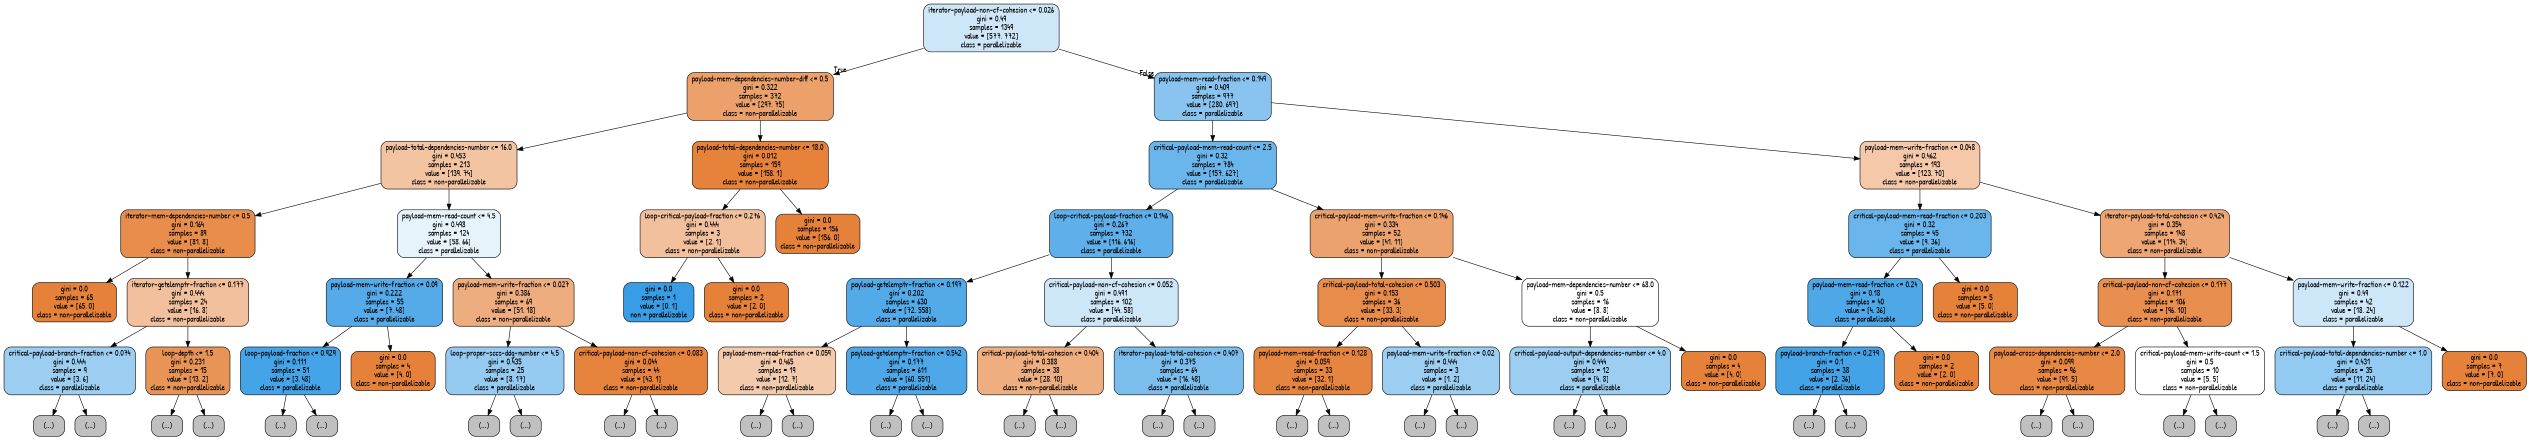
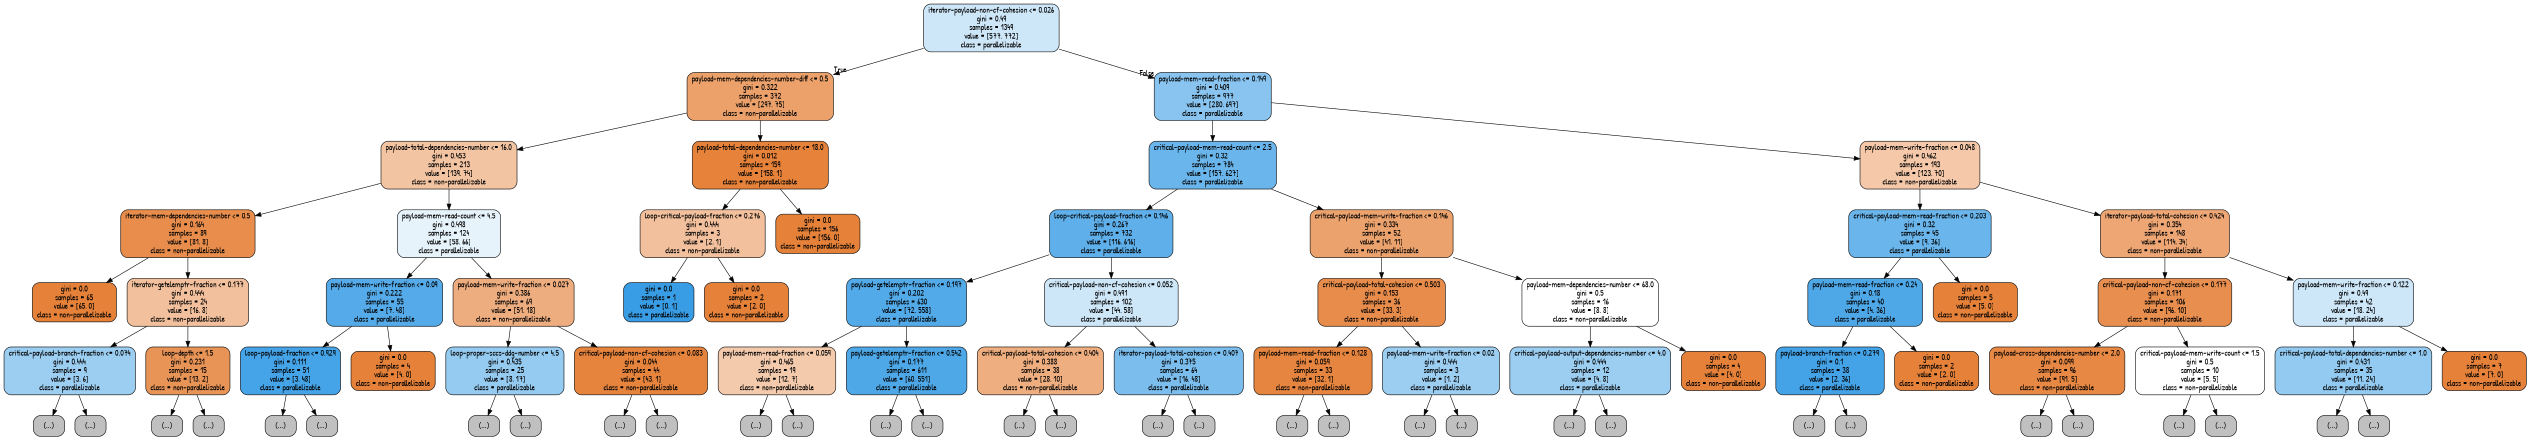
node "gini = 0.0 samples = 1 value = [0, 1] non = parallelizable": label "gini = 0.0 samples = 1 value = [0, 1] non = parallelizable" -> "gini = 0.0 samples = 1 value = [0, 1] class = parallelizable"
